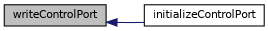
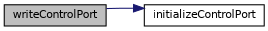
edge "initializeControlPort" -> "writeControlPort": reversed
